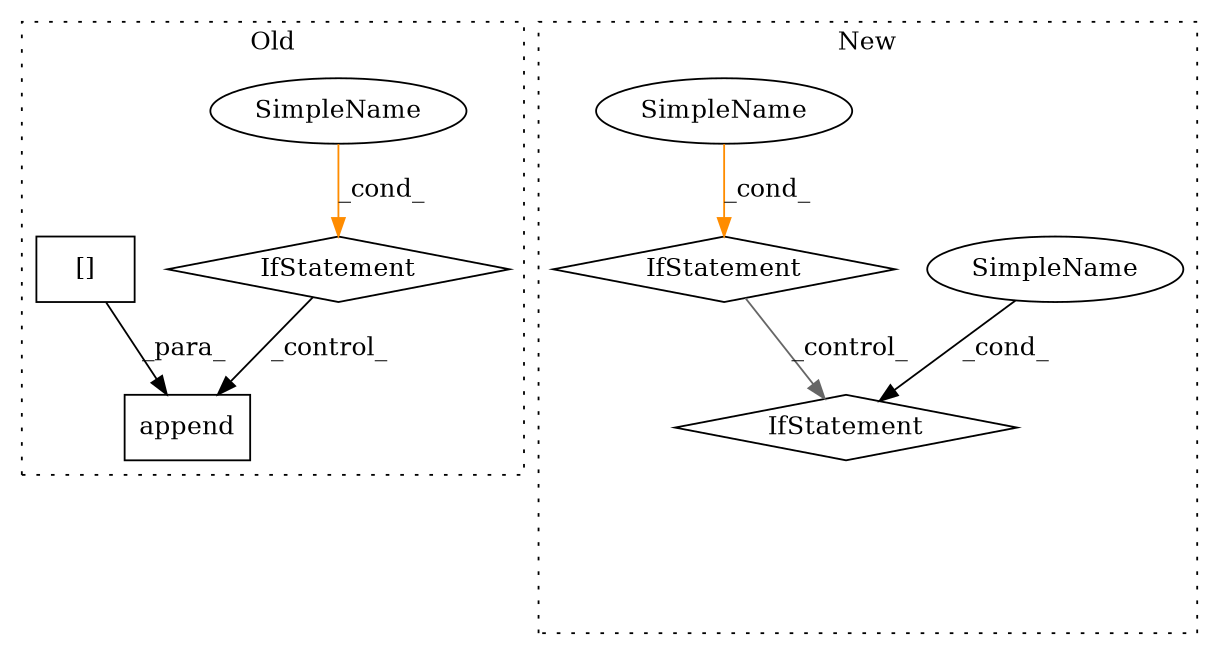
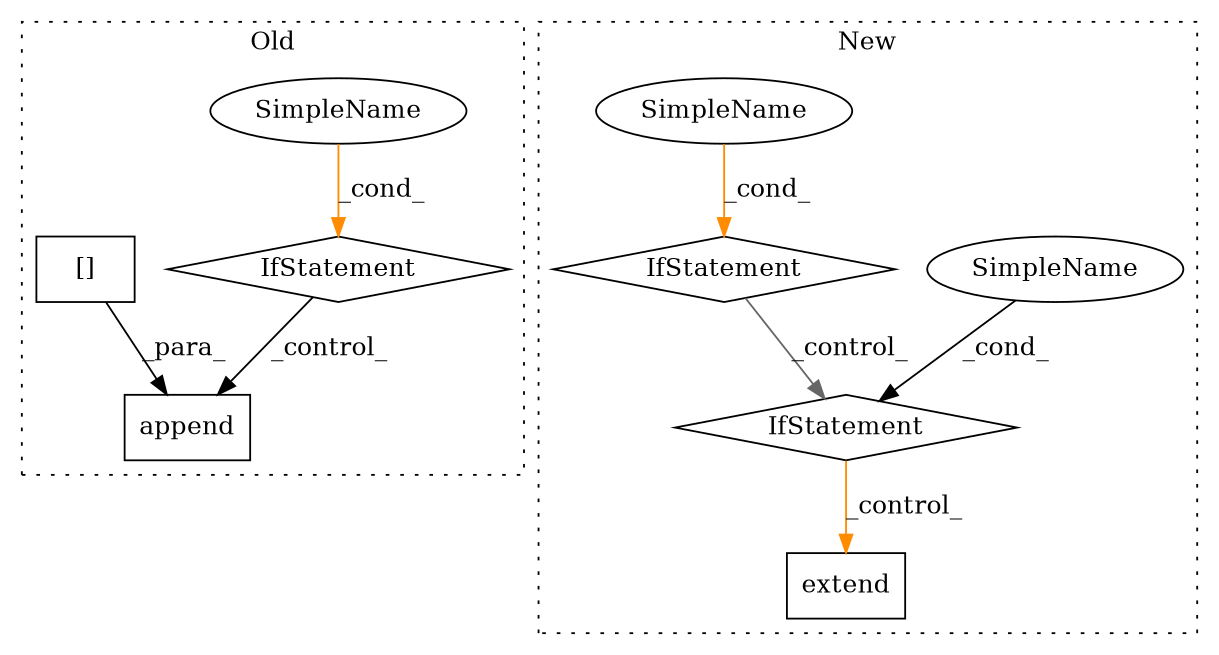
node "extend": added
